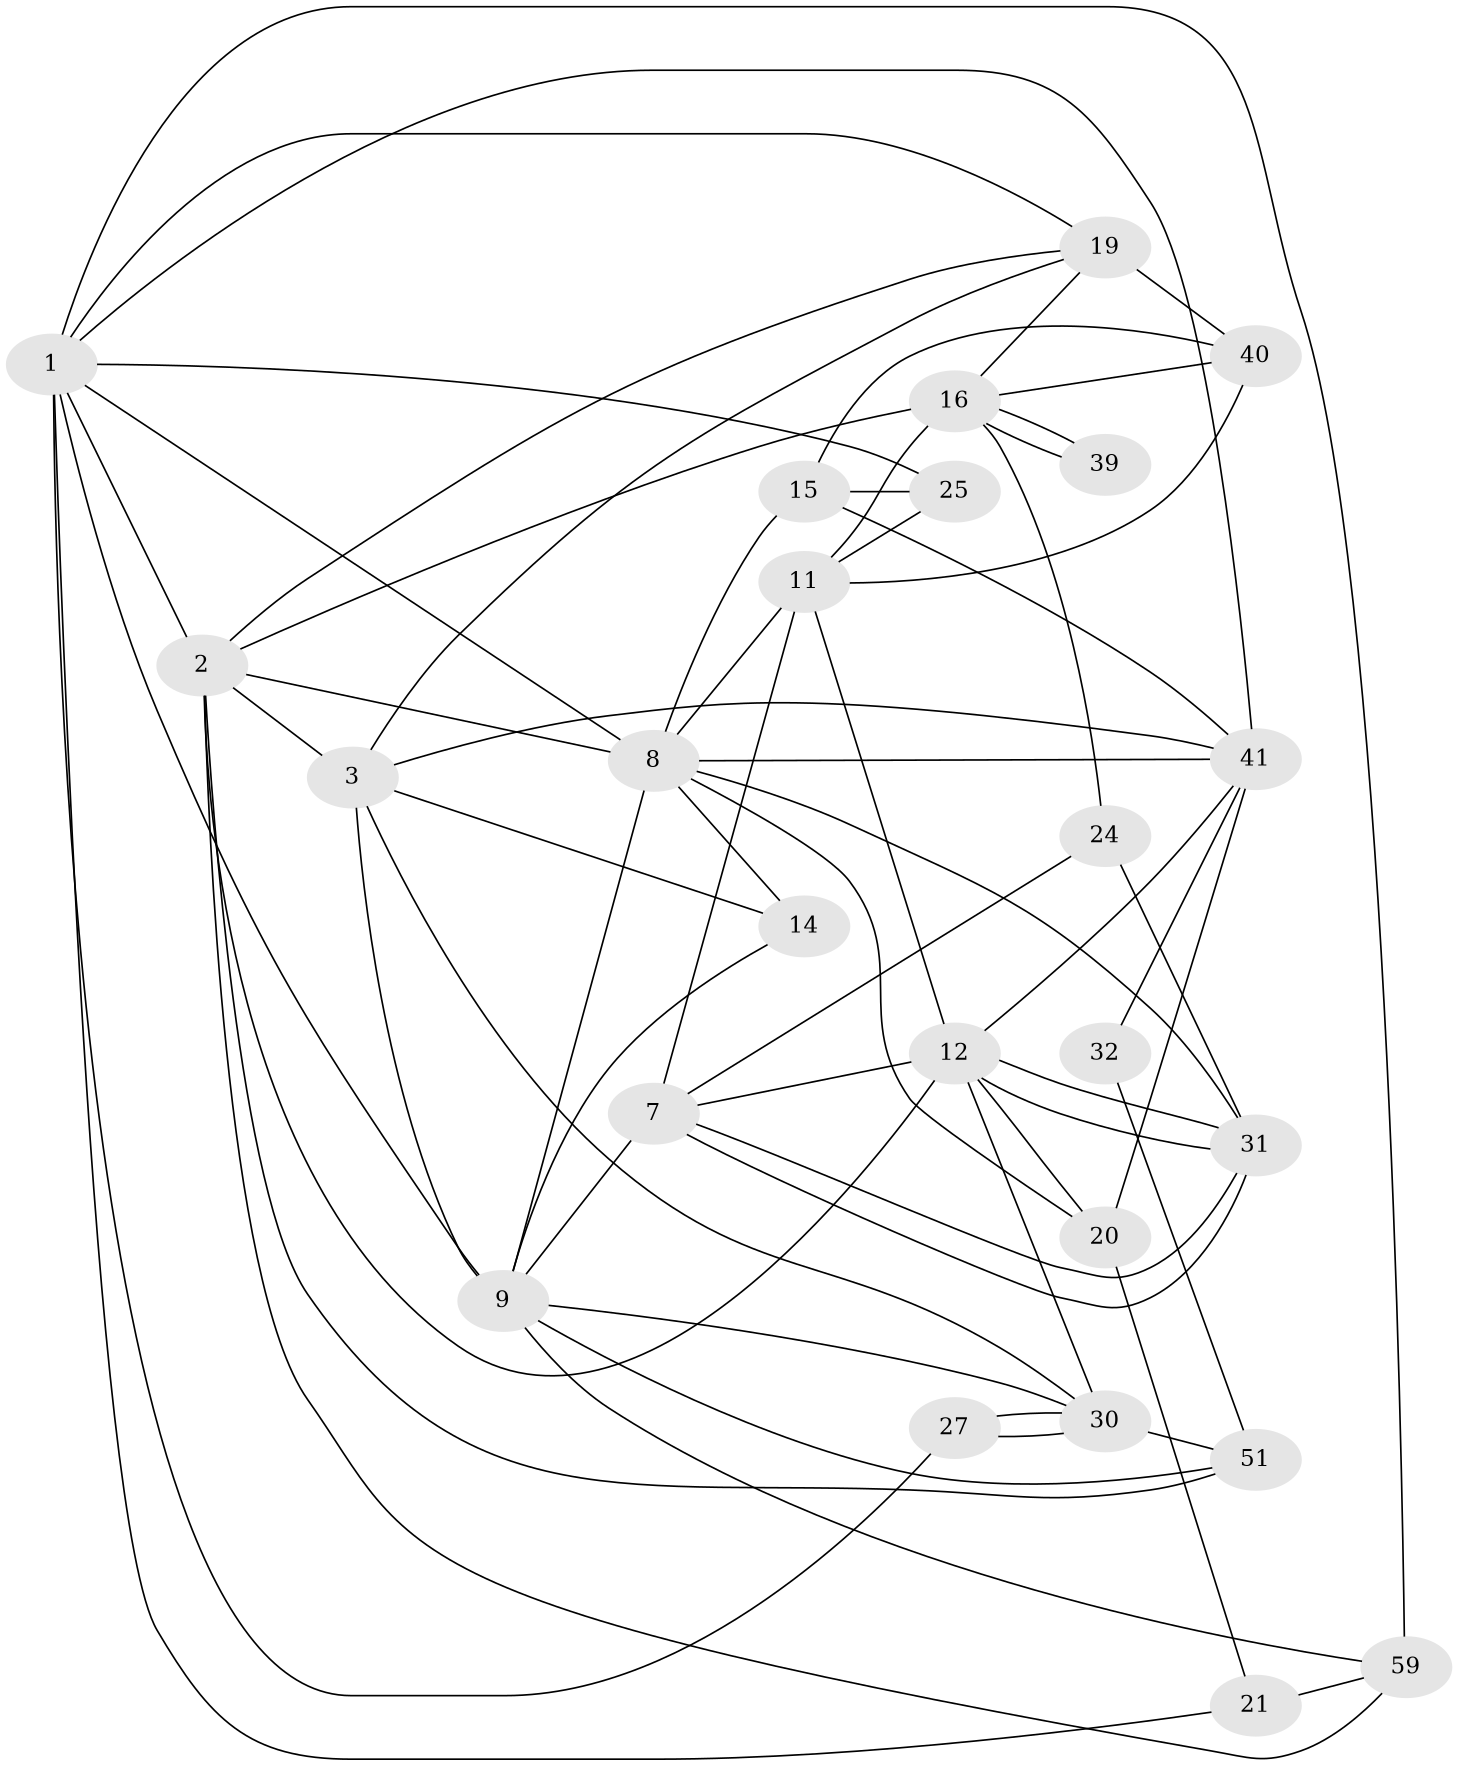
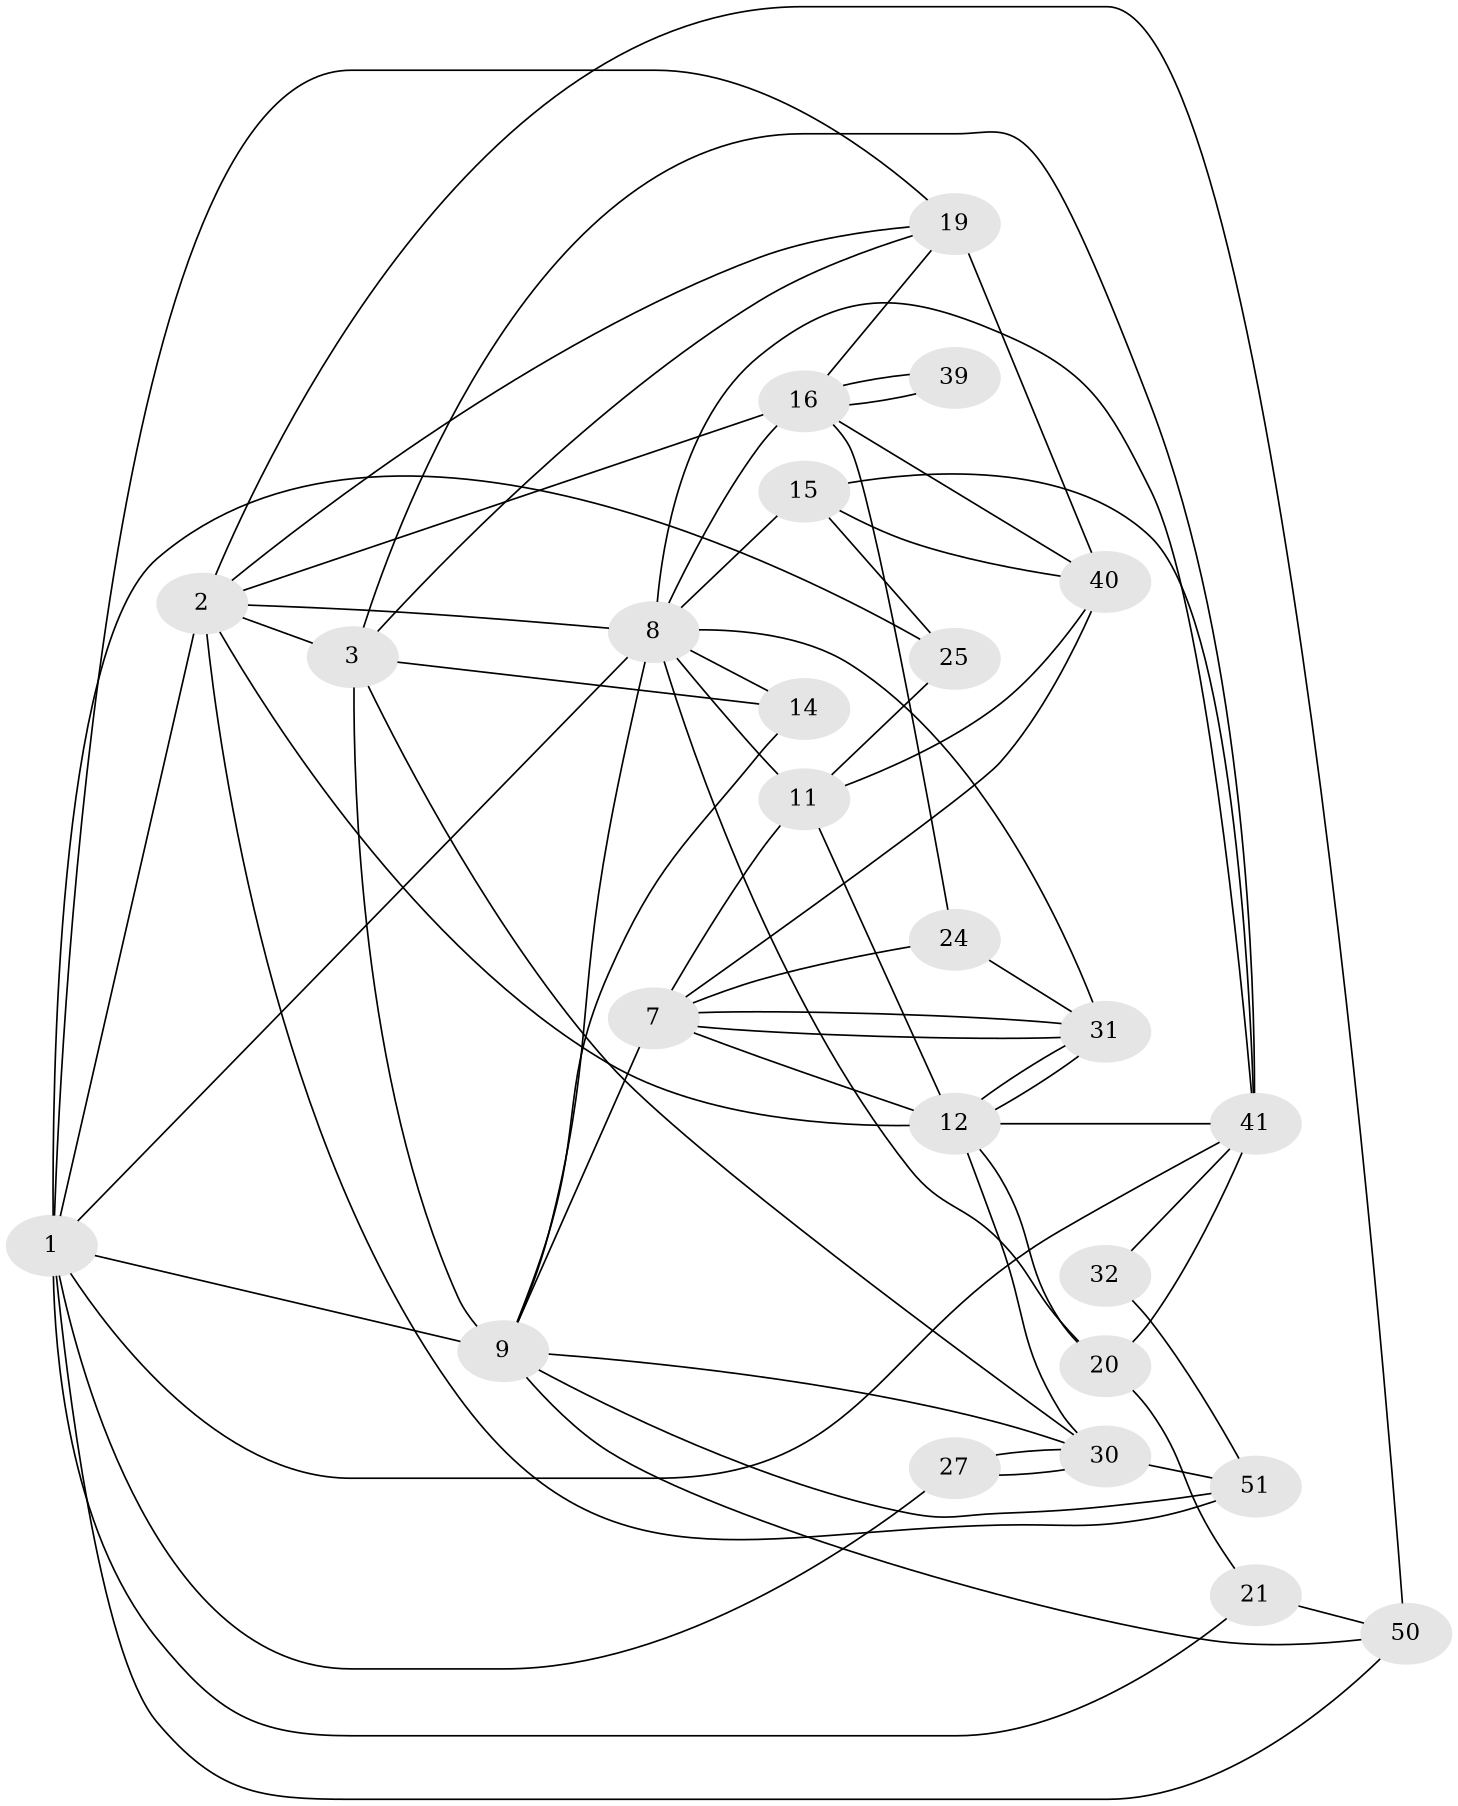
edge "16" -- "11": now "16" -- "8"
edge "40" -- "7": added
node "59": label "59" -> "50"
